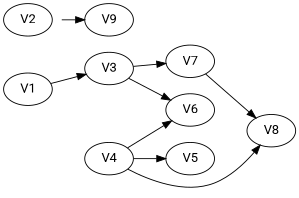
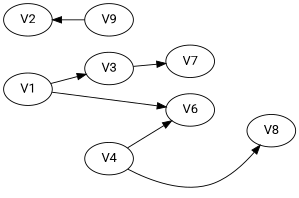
edge "V2" -> "V9": reversed
edge "V3" -> "V6": now "V1" -> "V6"
edge "V7" -> "V8": removed
node "V5": removed
